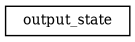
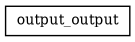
node "output_state": label "output_state" -> "output_output"
